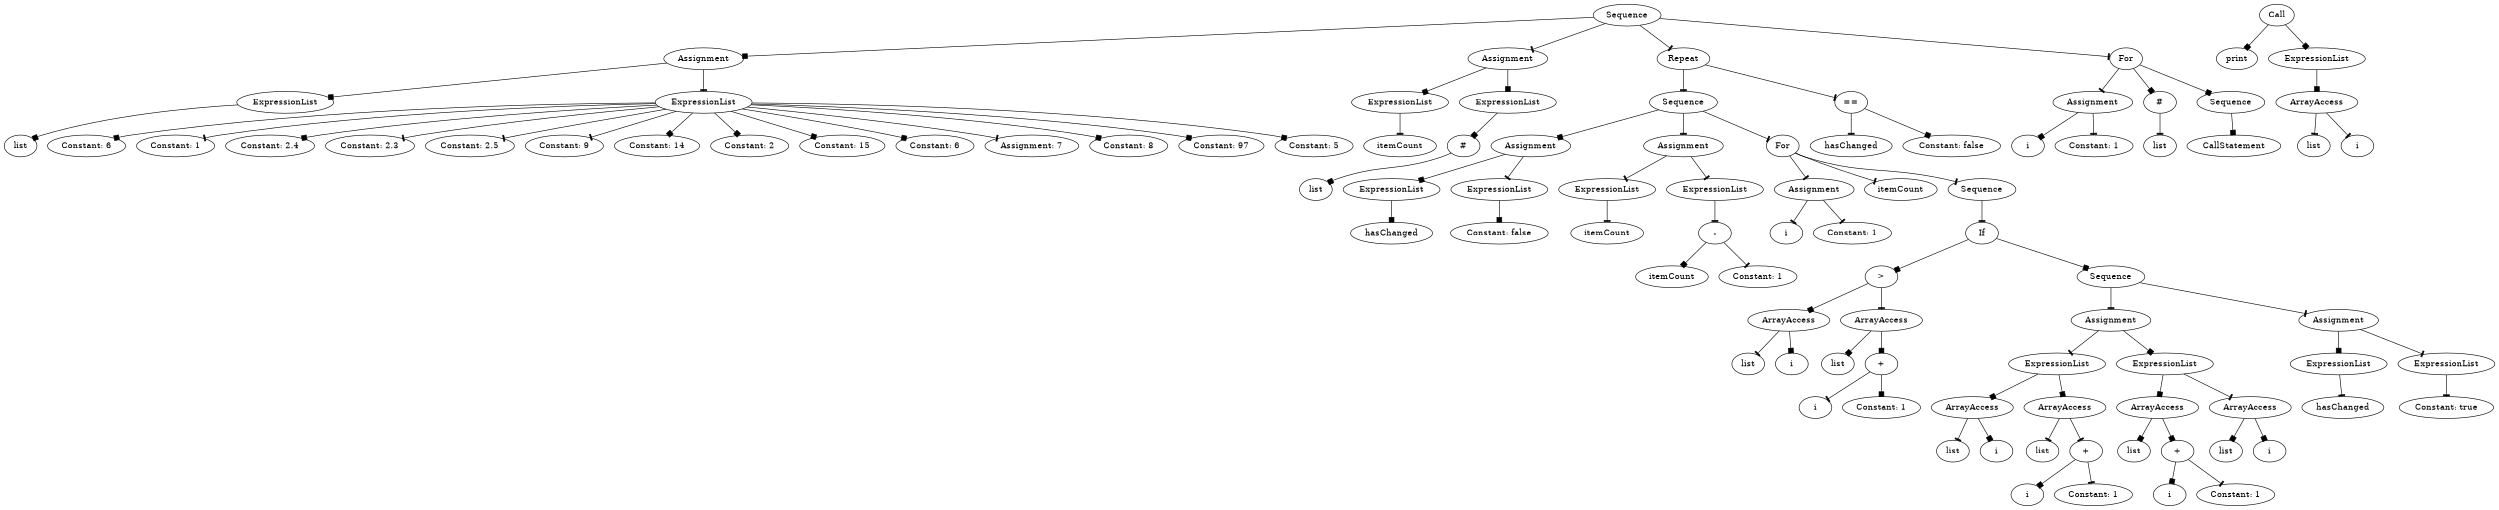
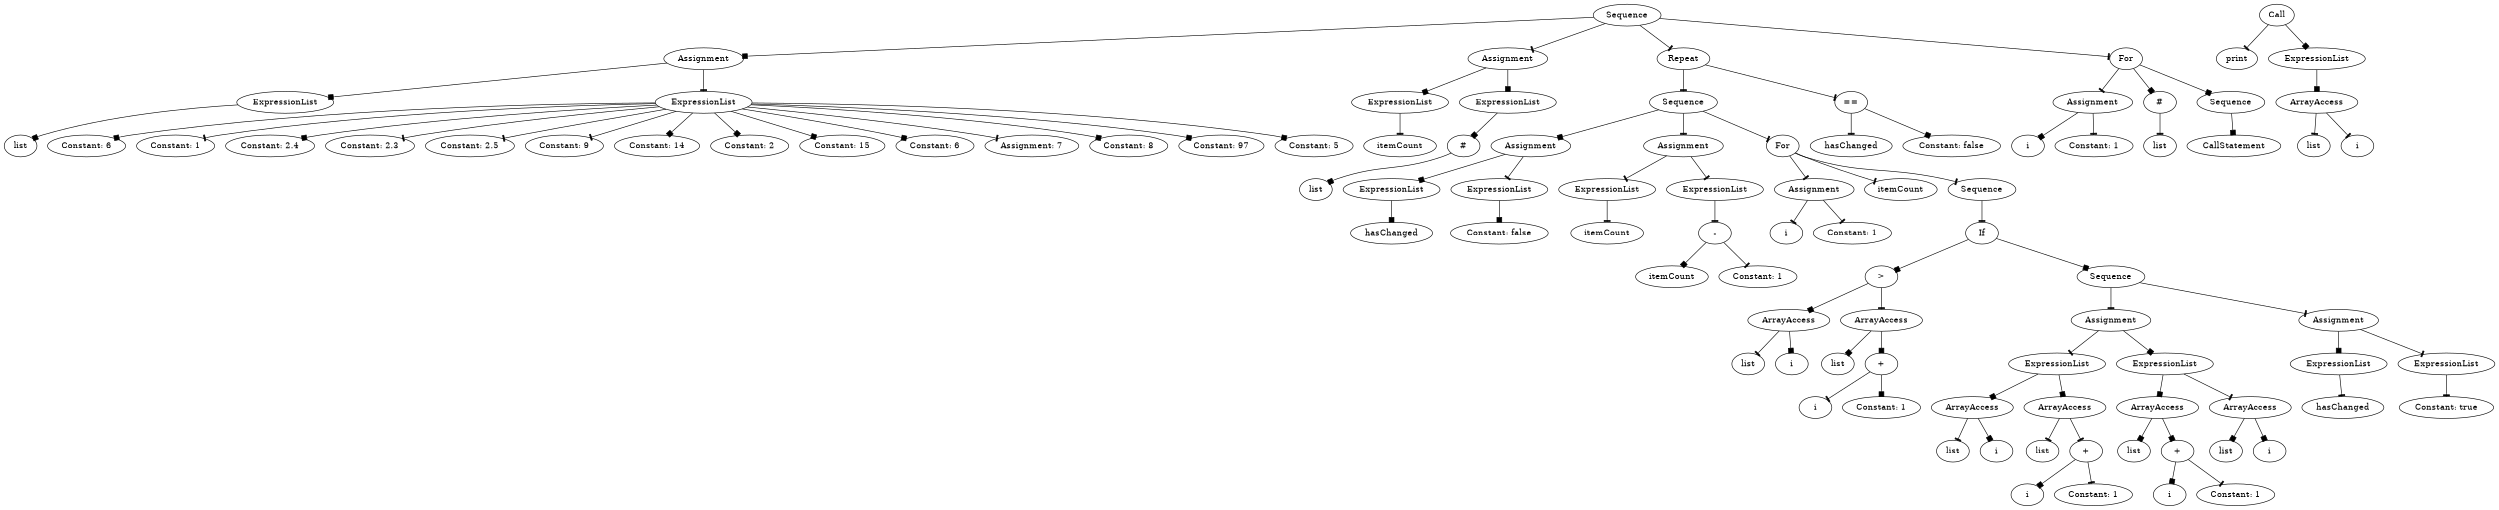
edge "Call" -> "print": arrowhead box -> tee
